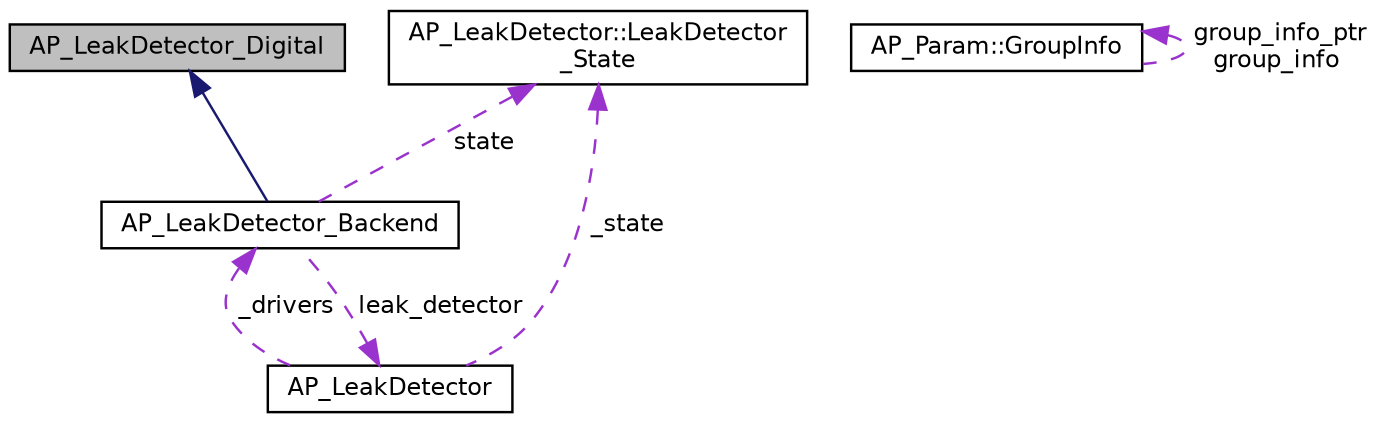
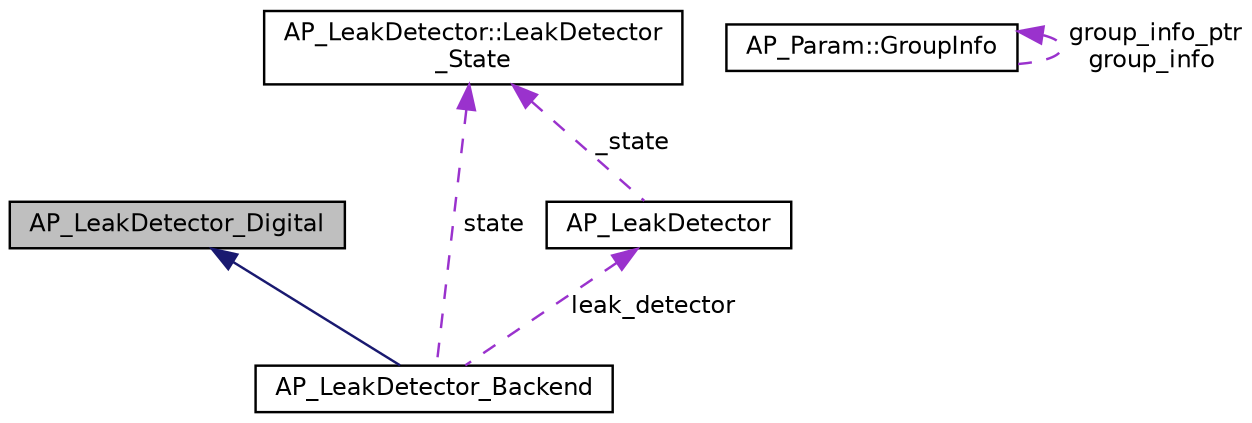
edge "AP_LeakDetector" -> "AP_LeakDetector_Backend": removed, label "_drivers"
